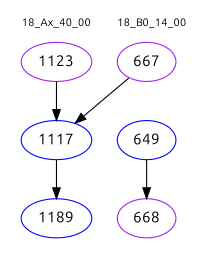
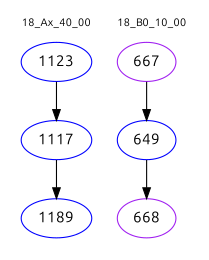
cluster "18_B0_14_00": label "18_B0_14_00" -> "18_B0_10_00"
node "1123": color purple -> blue
edge "667" -> "1117": now "667" -> "649"
